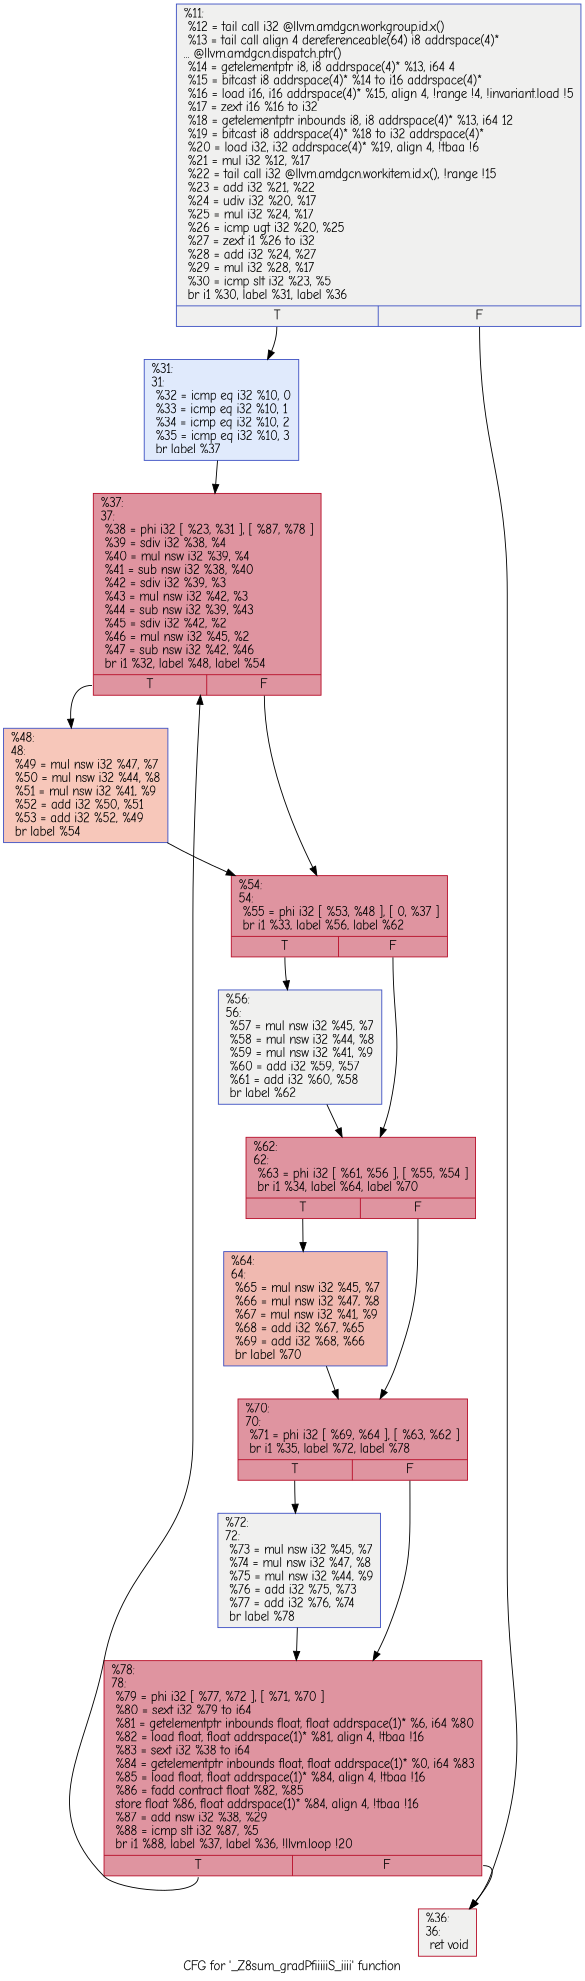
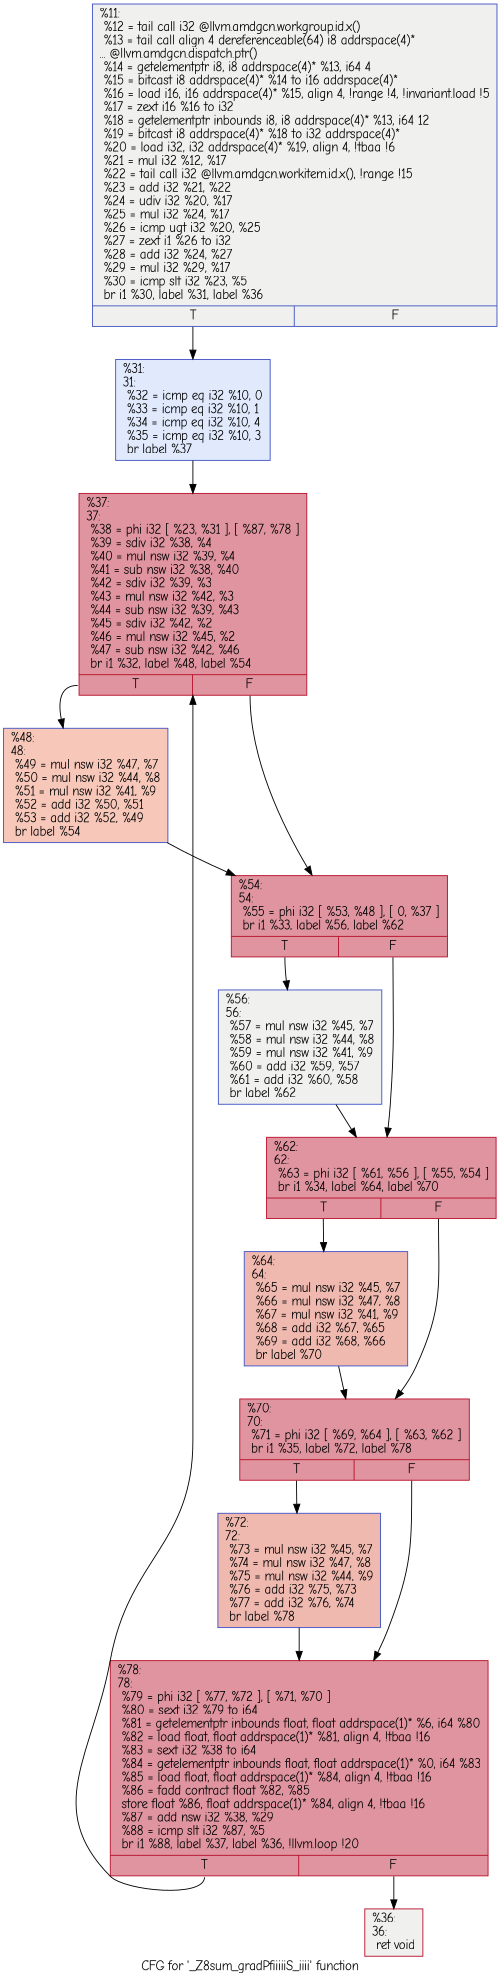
node "%11:": text "%29 = mul i32 %28, %17" -> "%29 = mul i32 %29, %17"
node "%31:": text "%34 = icmp eq i32 %10, 2" -> "%34 = icmp eq i32 %10, 4"
edge "%11:" -> "%36:": removed
node "%72:": fillcolor #dedcdb70 -> #de614d70
